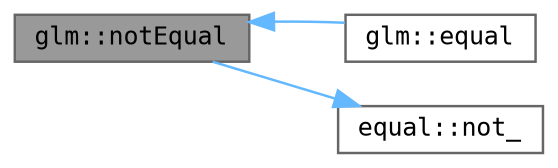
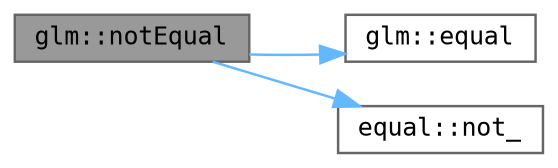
edge "glm::equal" -> "glm::notEqual": reversed
